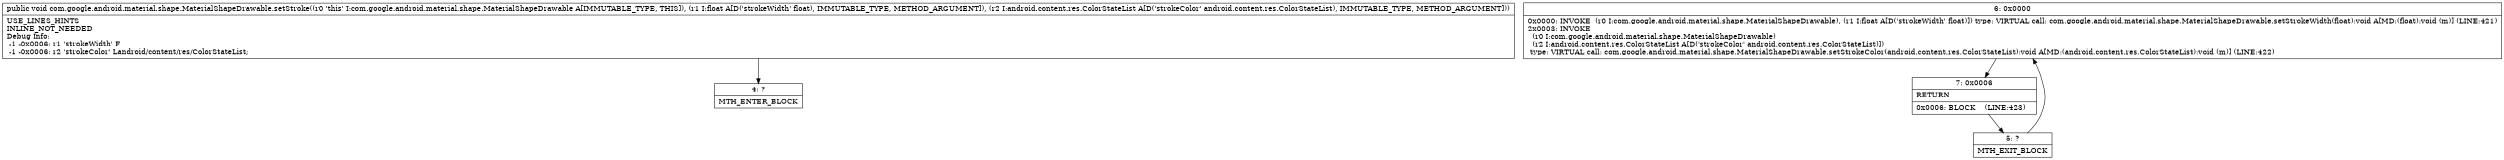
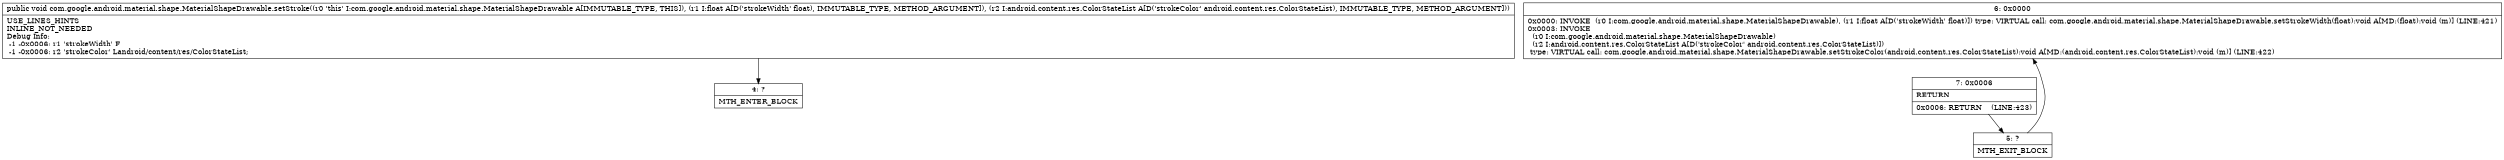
node "6: 0x0000": text "2x0003: INVOKE" -> "0x0003: INVOKE"
edge "6: 0x0000" -> "7: 0x0006": removed
node "7: 0x0006": text "0x0006: BLOCK    (LINE:423)" -> "0x0006: RETURN    (LINE:423)"
